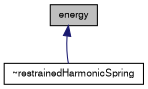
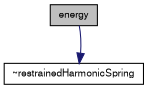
edge "~restrainedHarmonicSpring" -> "energy": reversed
